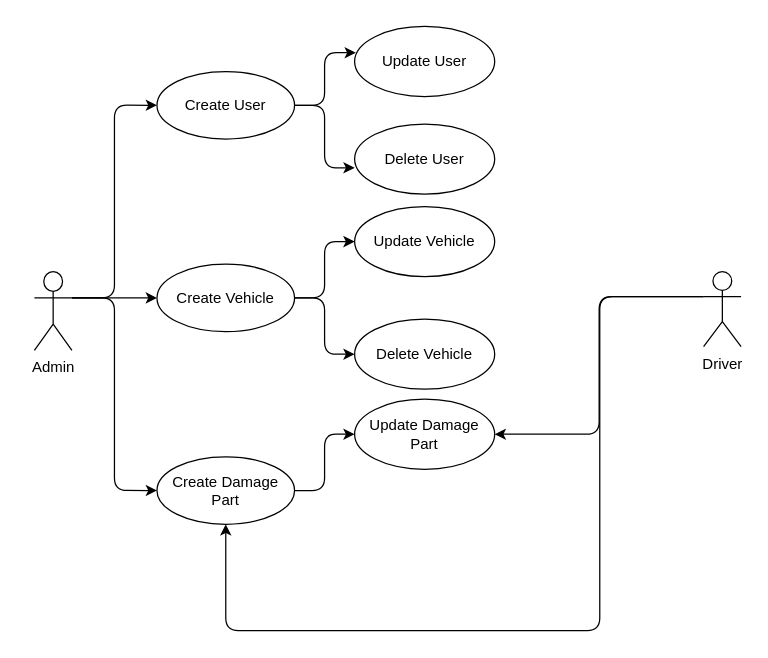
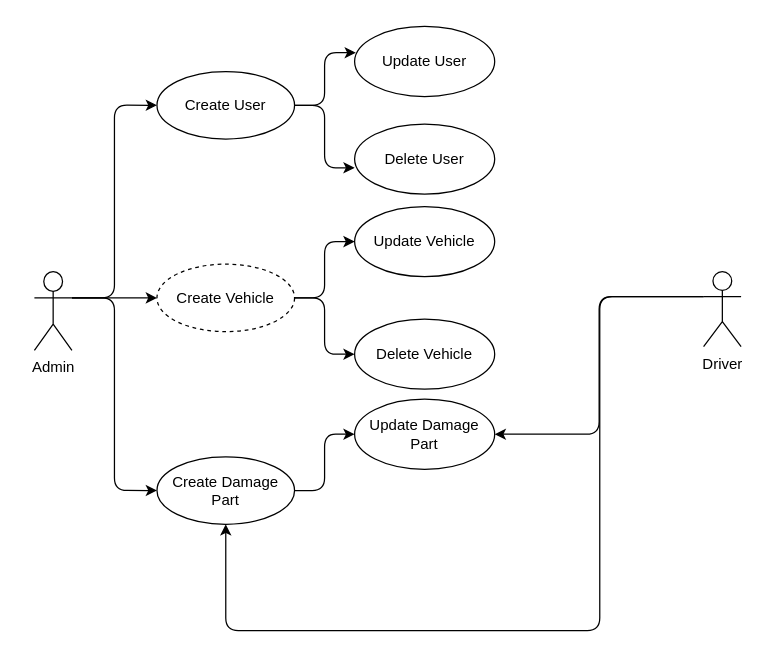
node "Create Vehicle": style solid -> dashed
